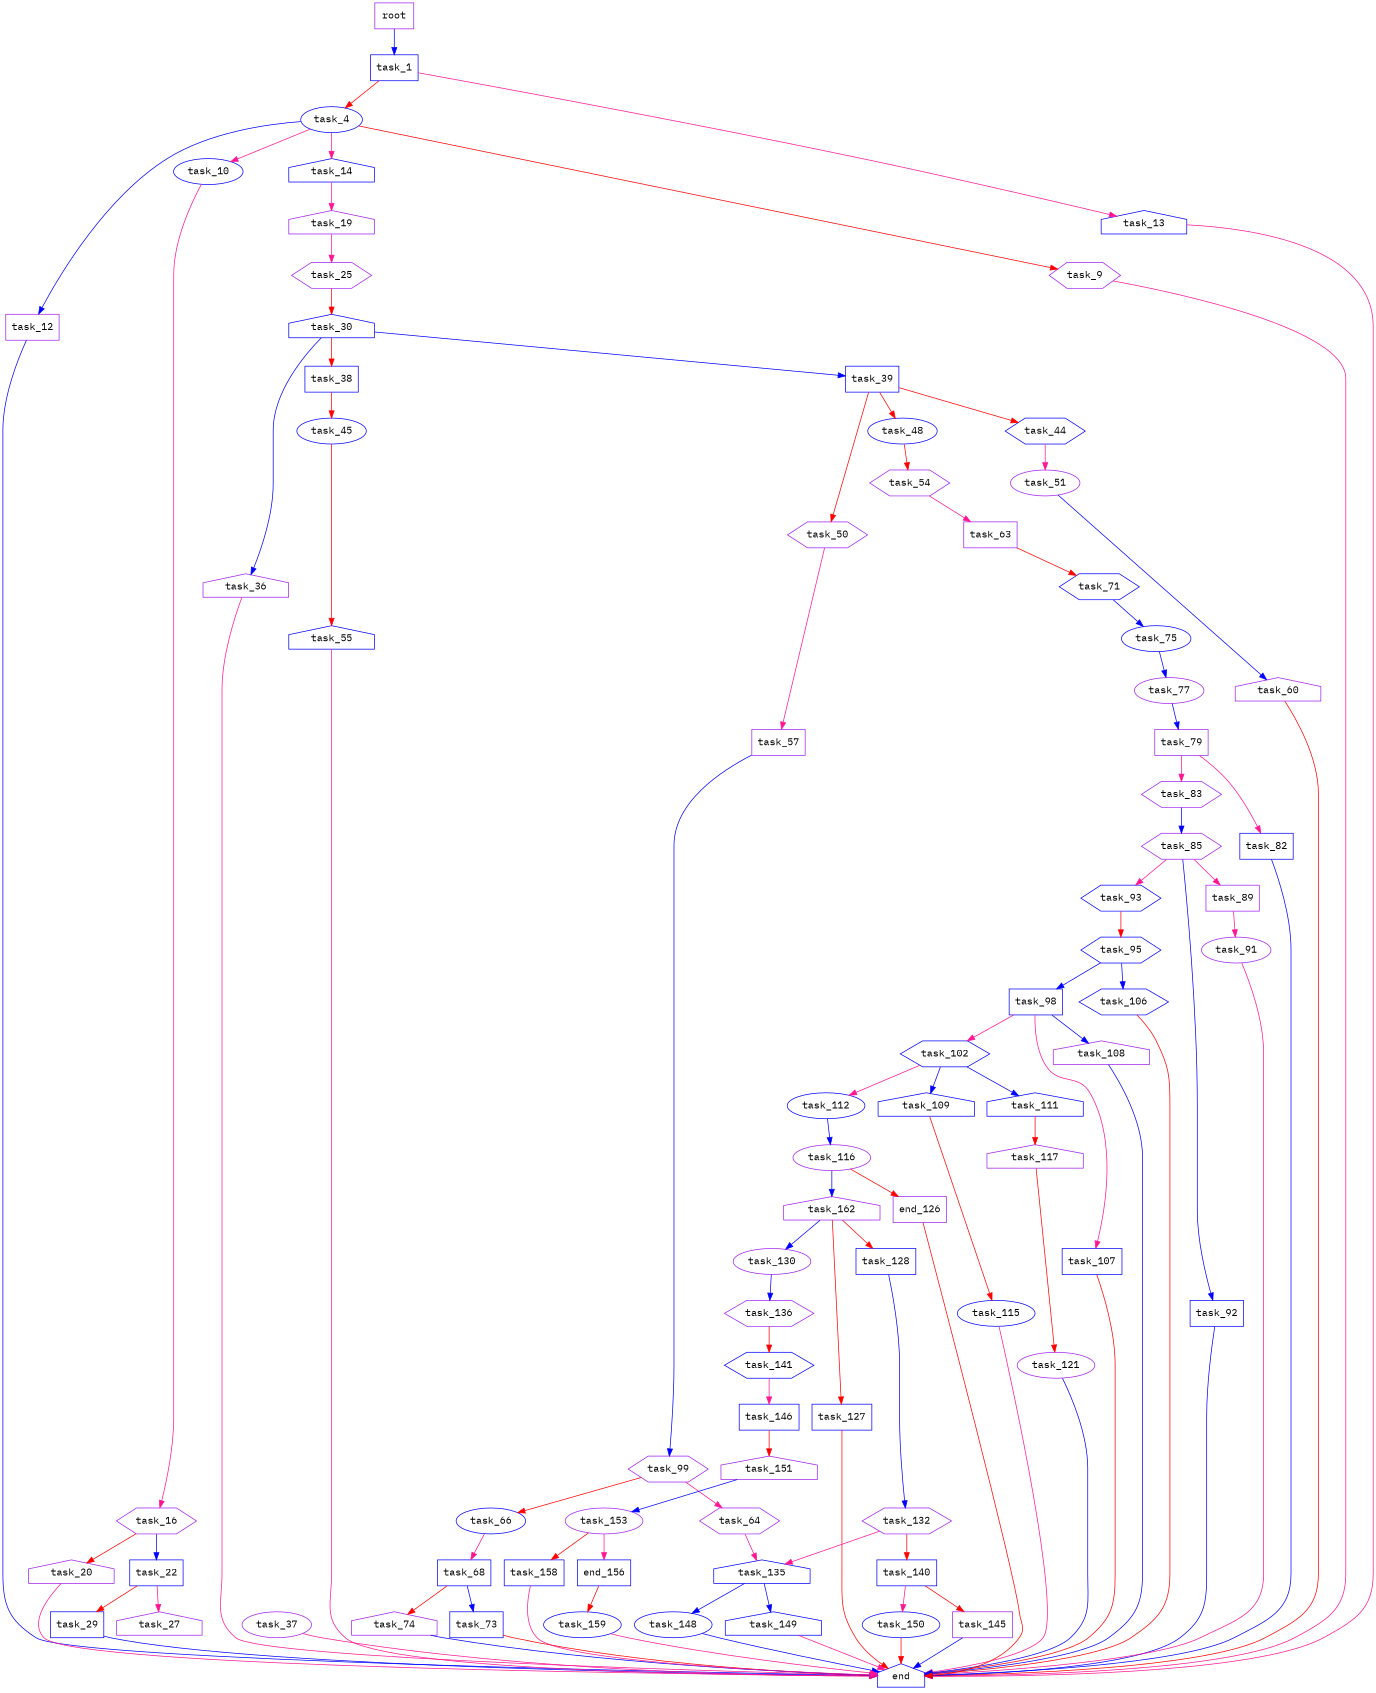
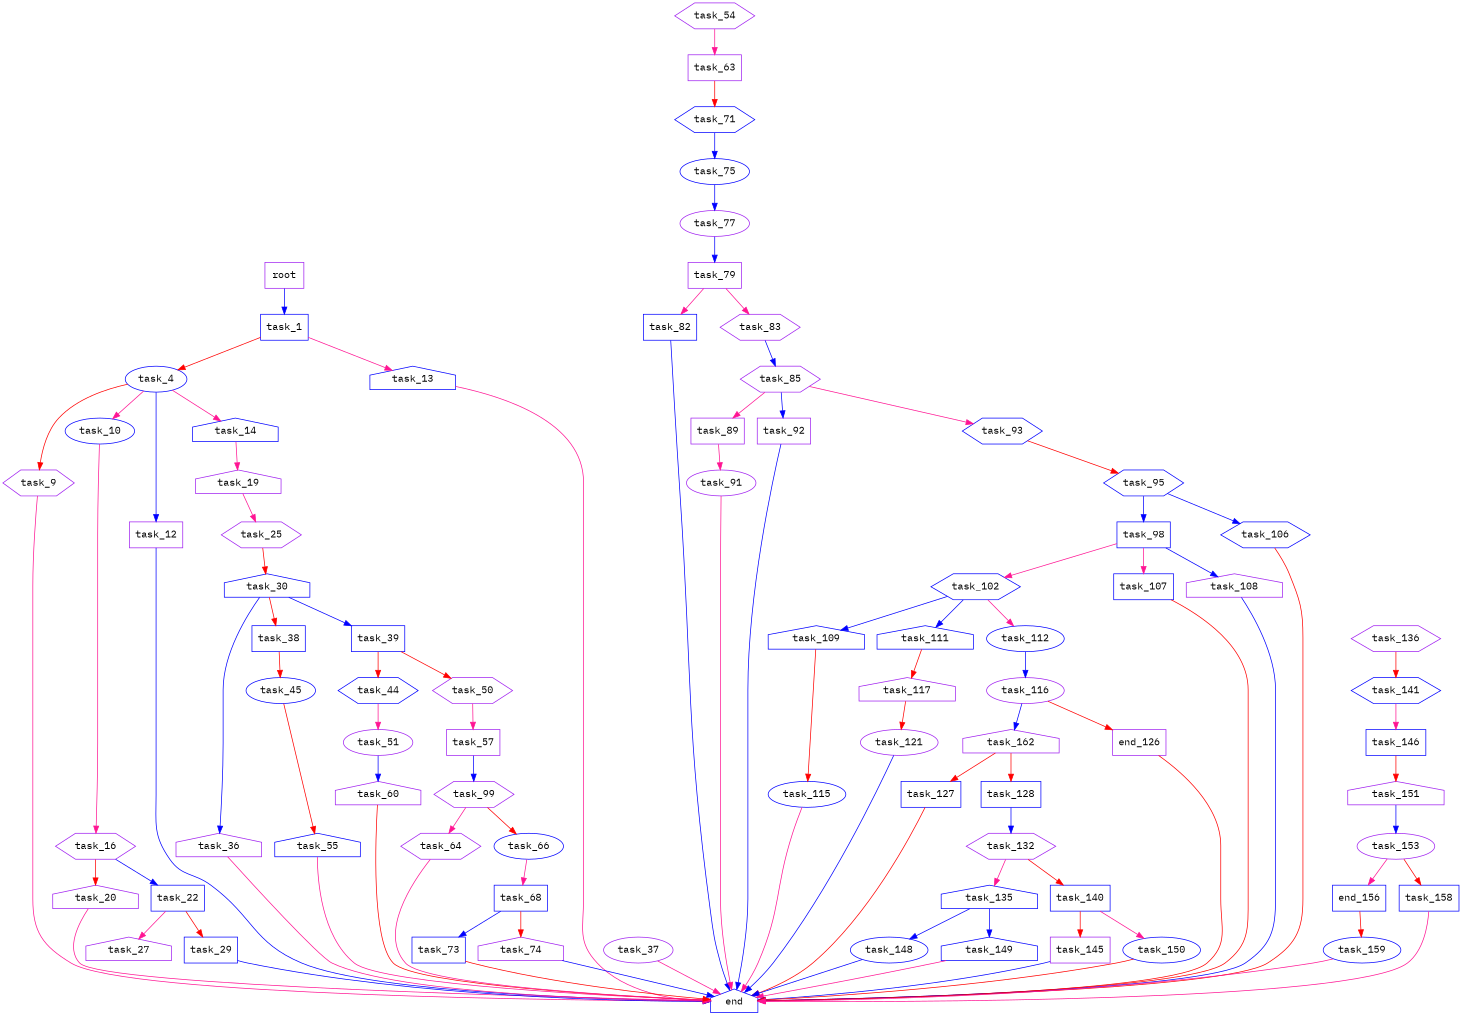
node "task_48": removed
node "task_130": removed
node "task_92": color blue -> purple
edge "task_64" -> "task_135": now "task_64" -> "end"
